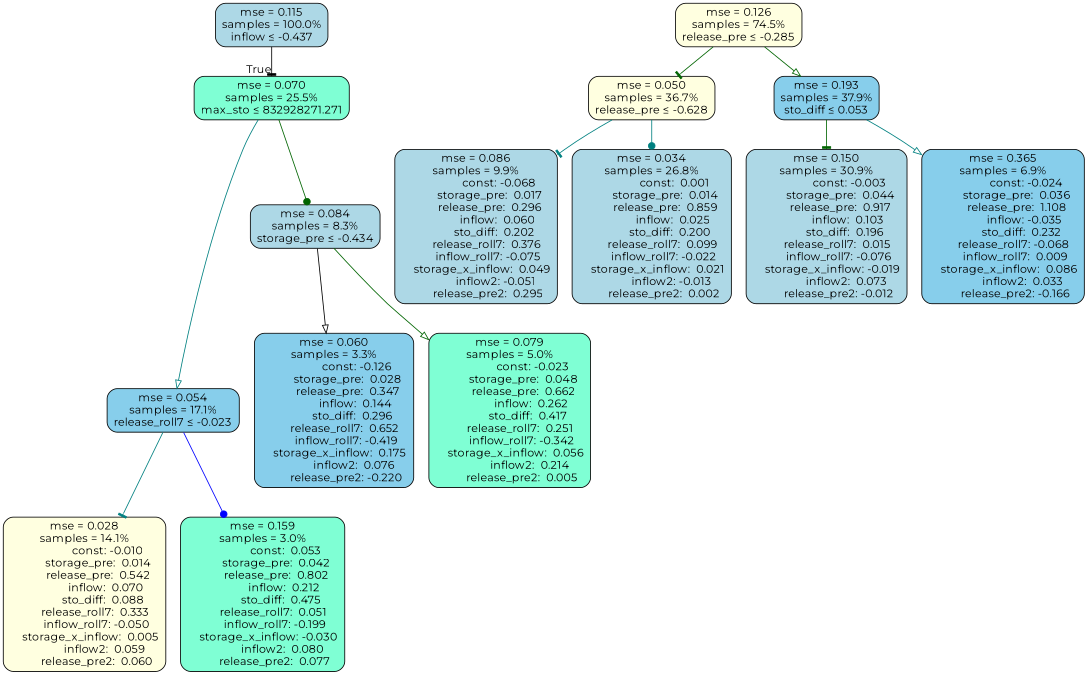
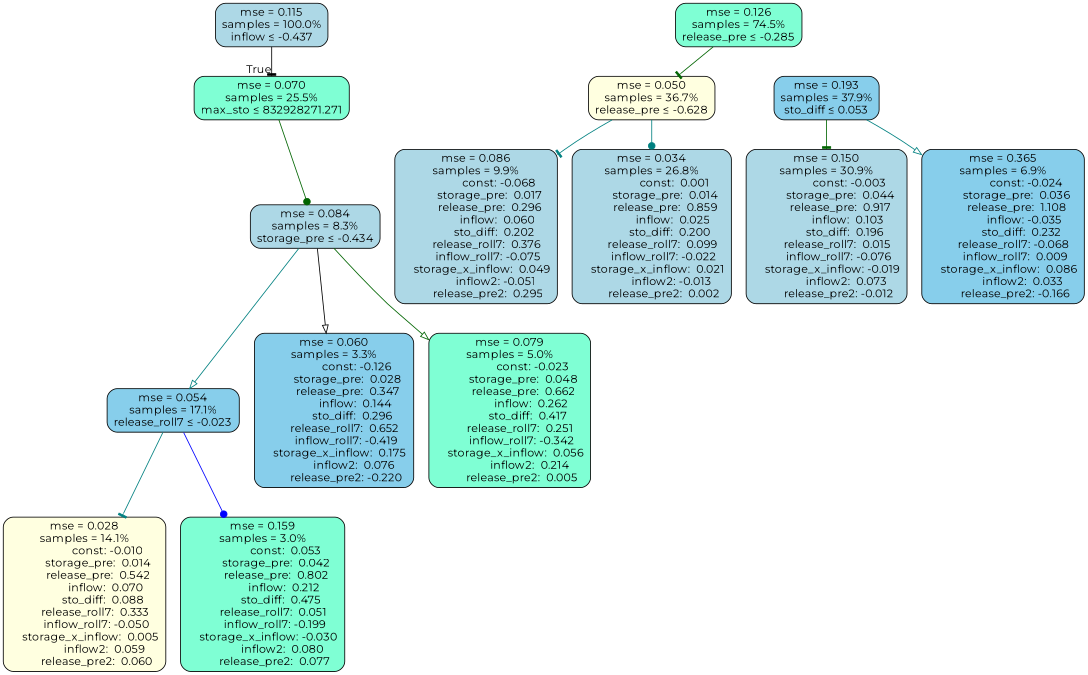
node "mse = 0.126 samples = 74.5% release_pre ≤ -0.285": fillcolor lightyellow -> aquamarine
edge "mse = 0.126 samples = 74.5% release_pre ≤ -0.285" -> "mse = 0.193 samples = 37.9% sto_diff ≤ 0.053": removed
edge "mse = 0.070 samples = 25.5% max_sto ≤ 832928271.271" -> "mse = 0.054 samples = 17.1% release_roll7 ≤ -0.023": now "mse = 0.084 samples = 8.3% storage_pre ≤ -0.434" -> "mse = 0.054 samples = 17.1% release_roll7 ≤ -0.023"
